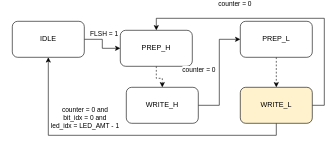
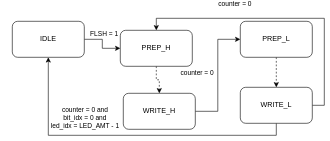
node "WRITE_H": moved (162, 105) -> (159, 111)
node "WRITE_L": fillcolor #fff2cc -> #ffffff
